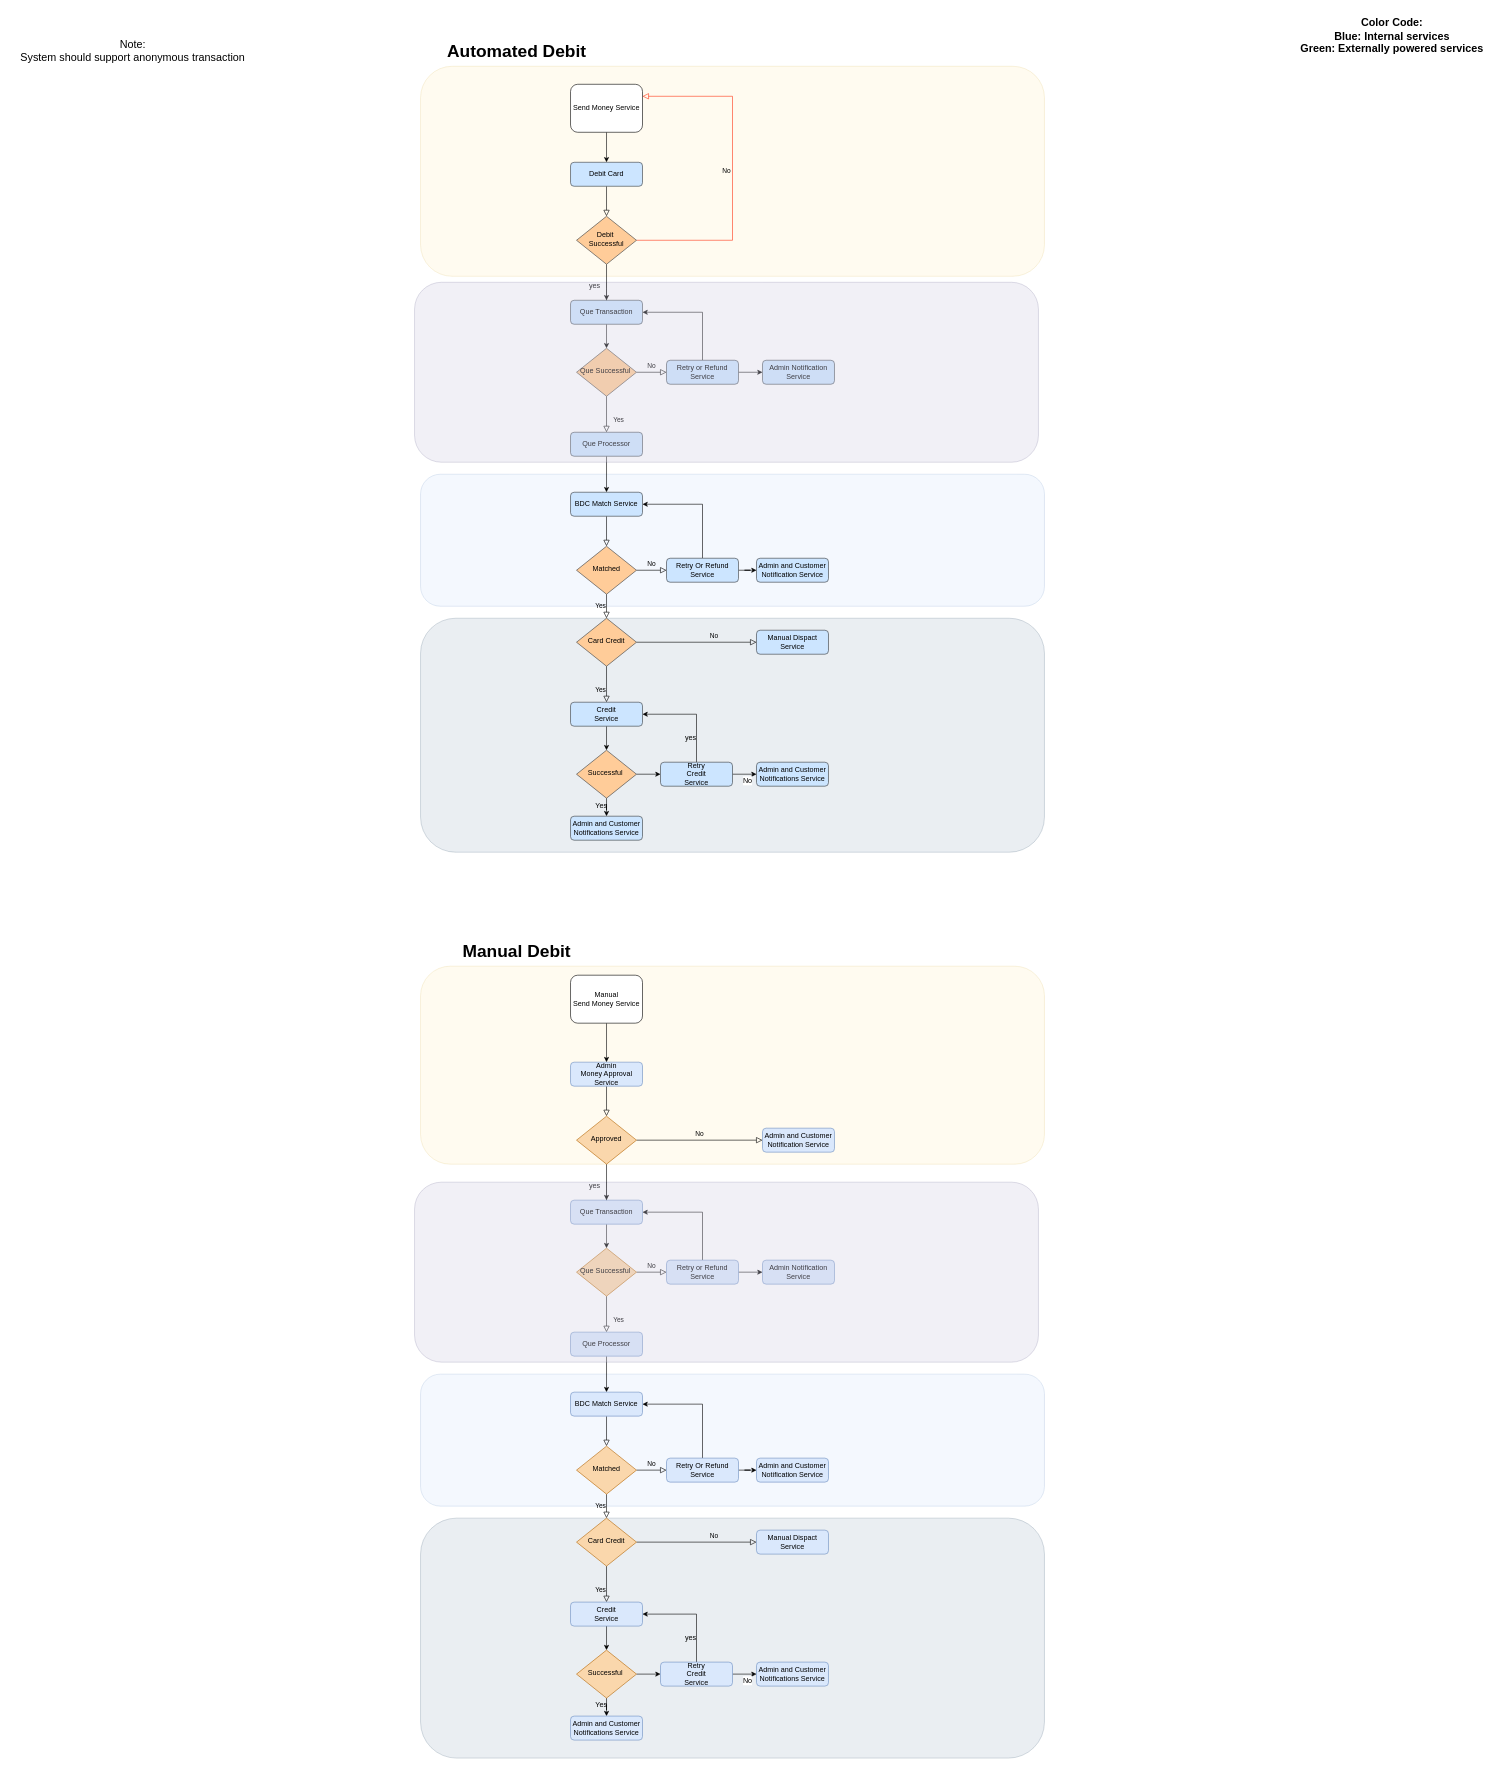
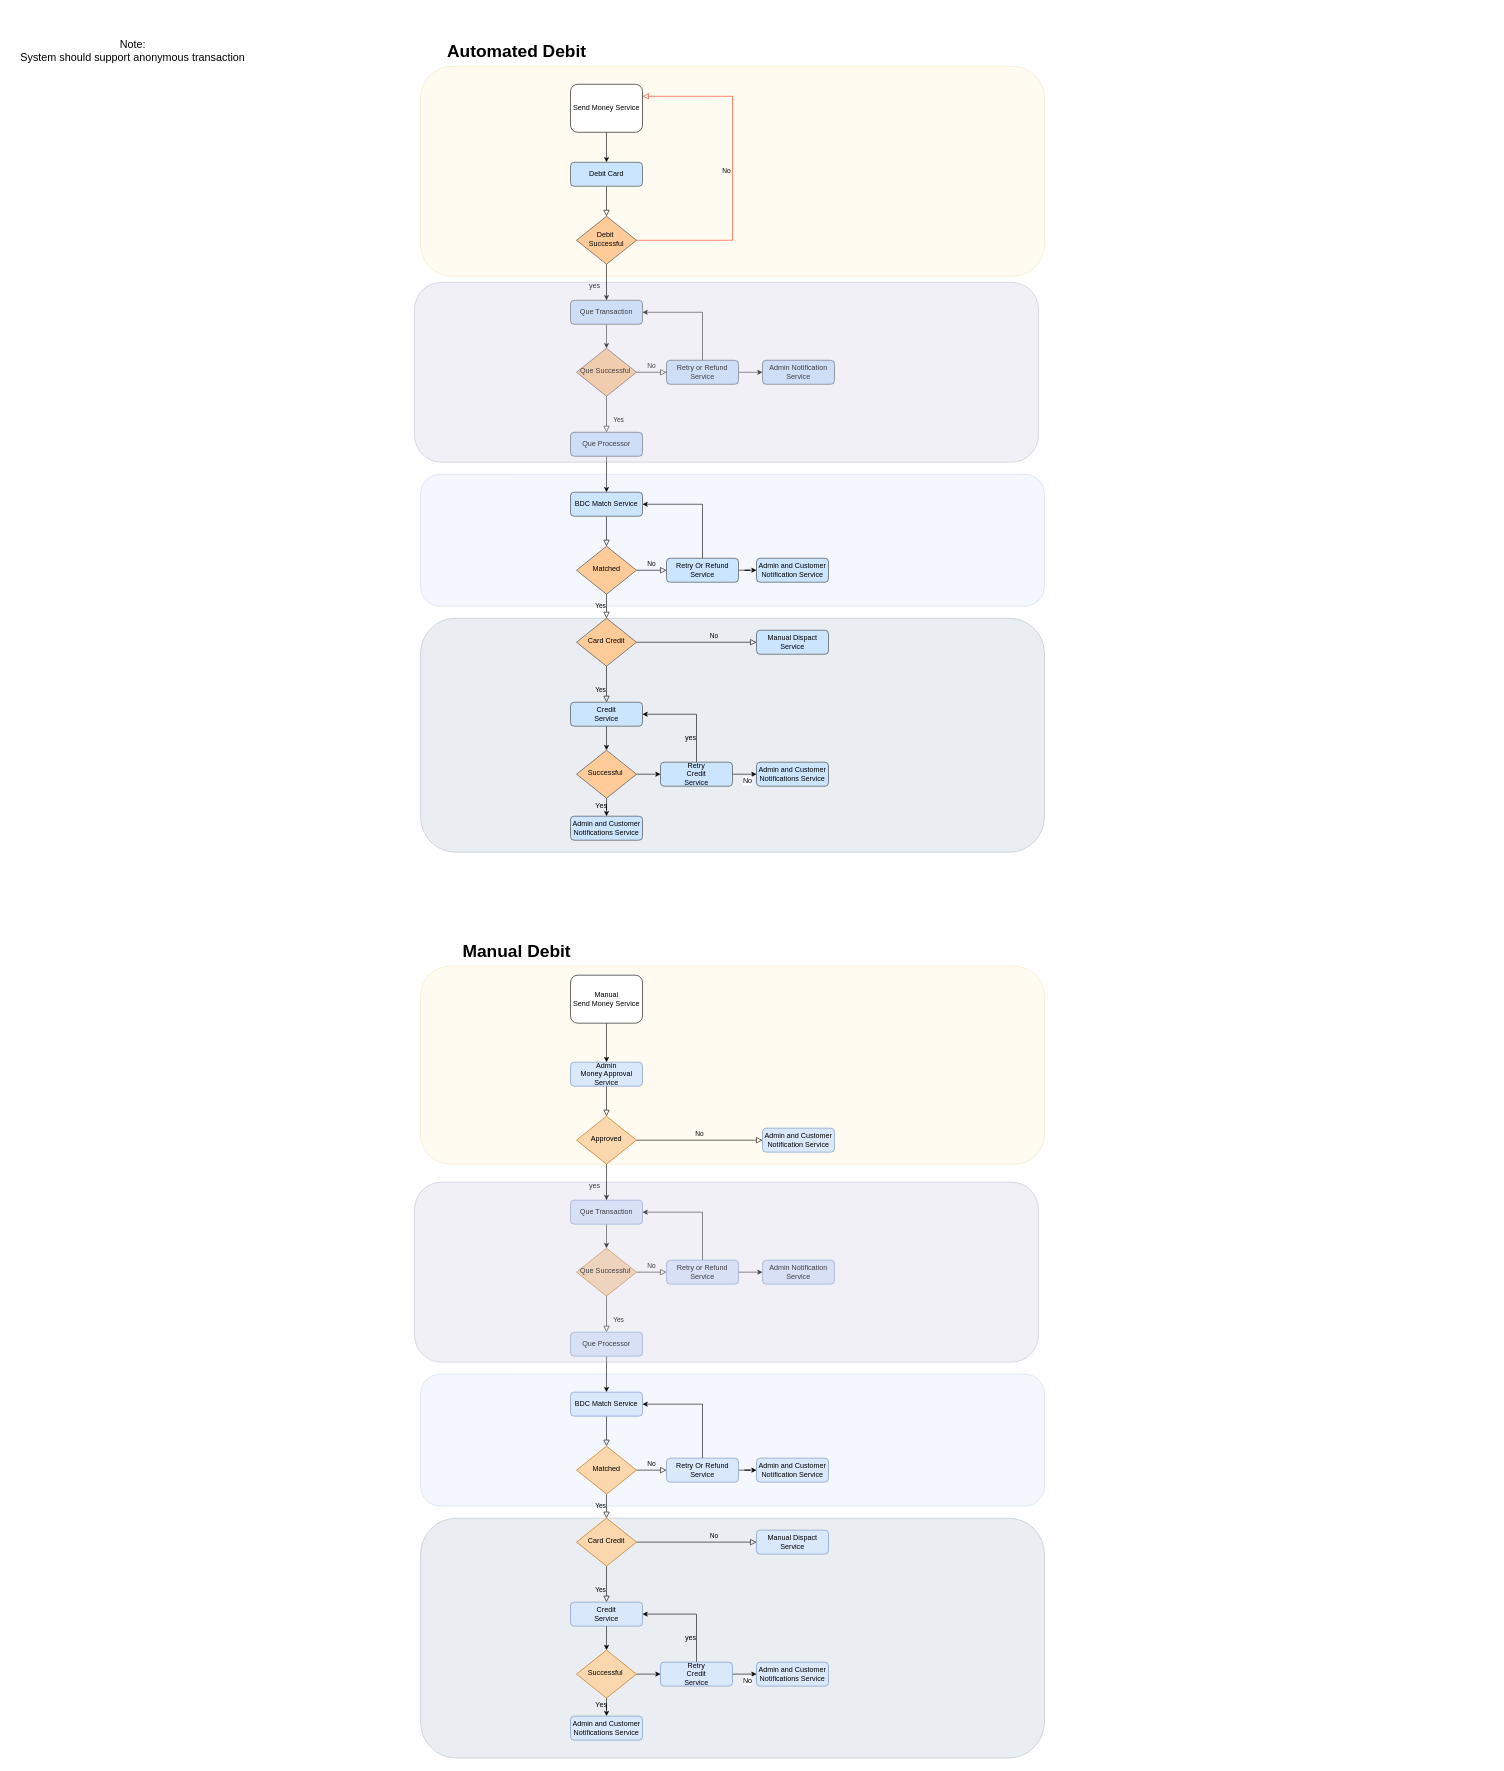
node "Color Code: Blue: Internal services Green: Externally powered services": removed
